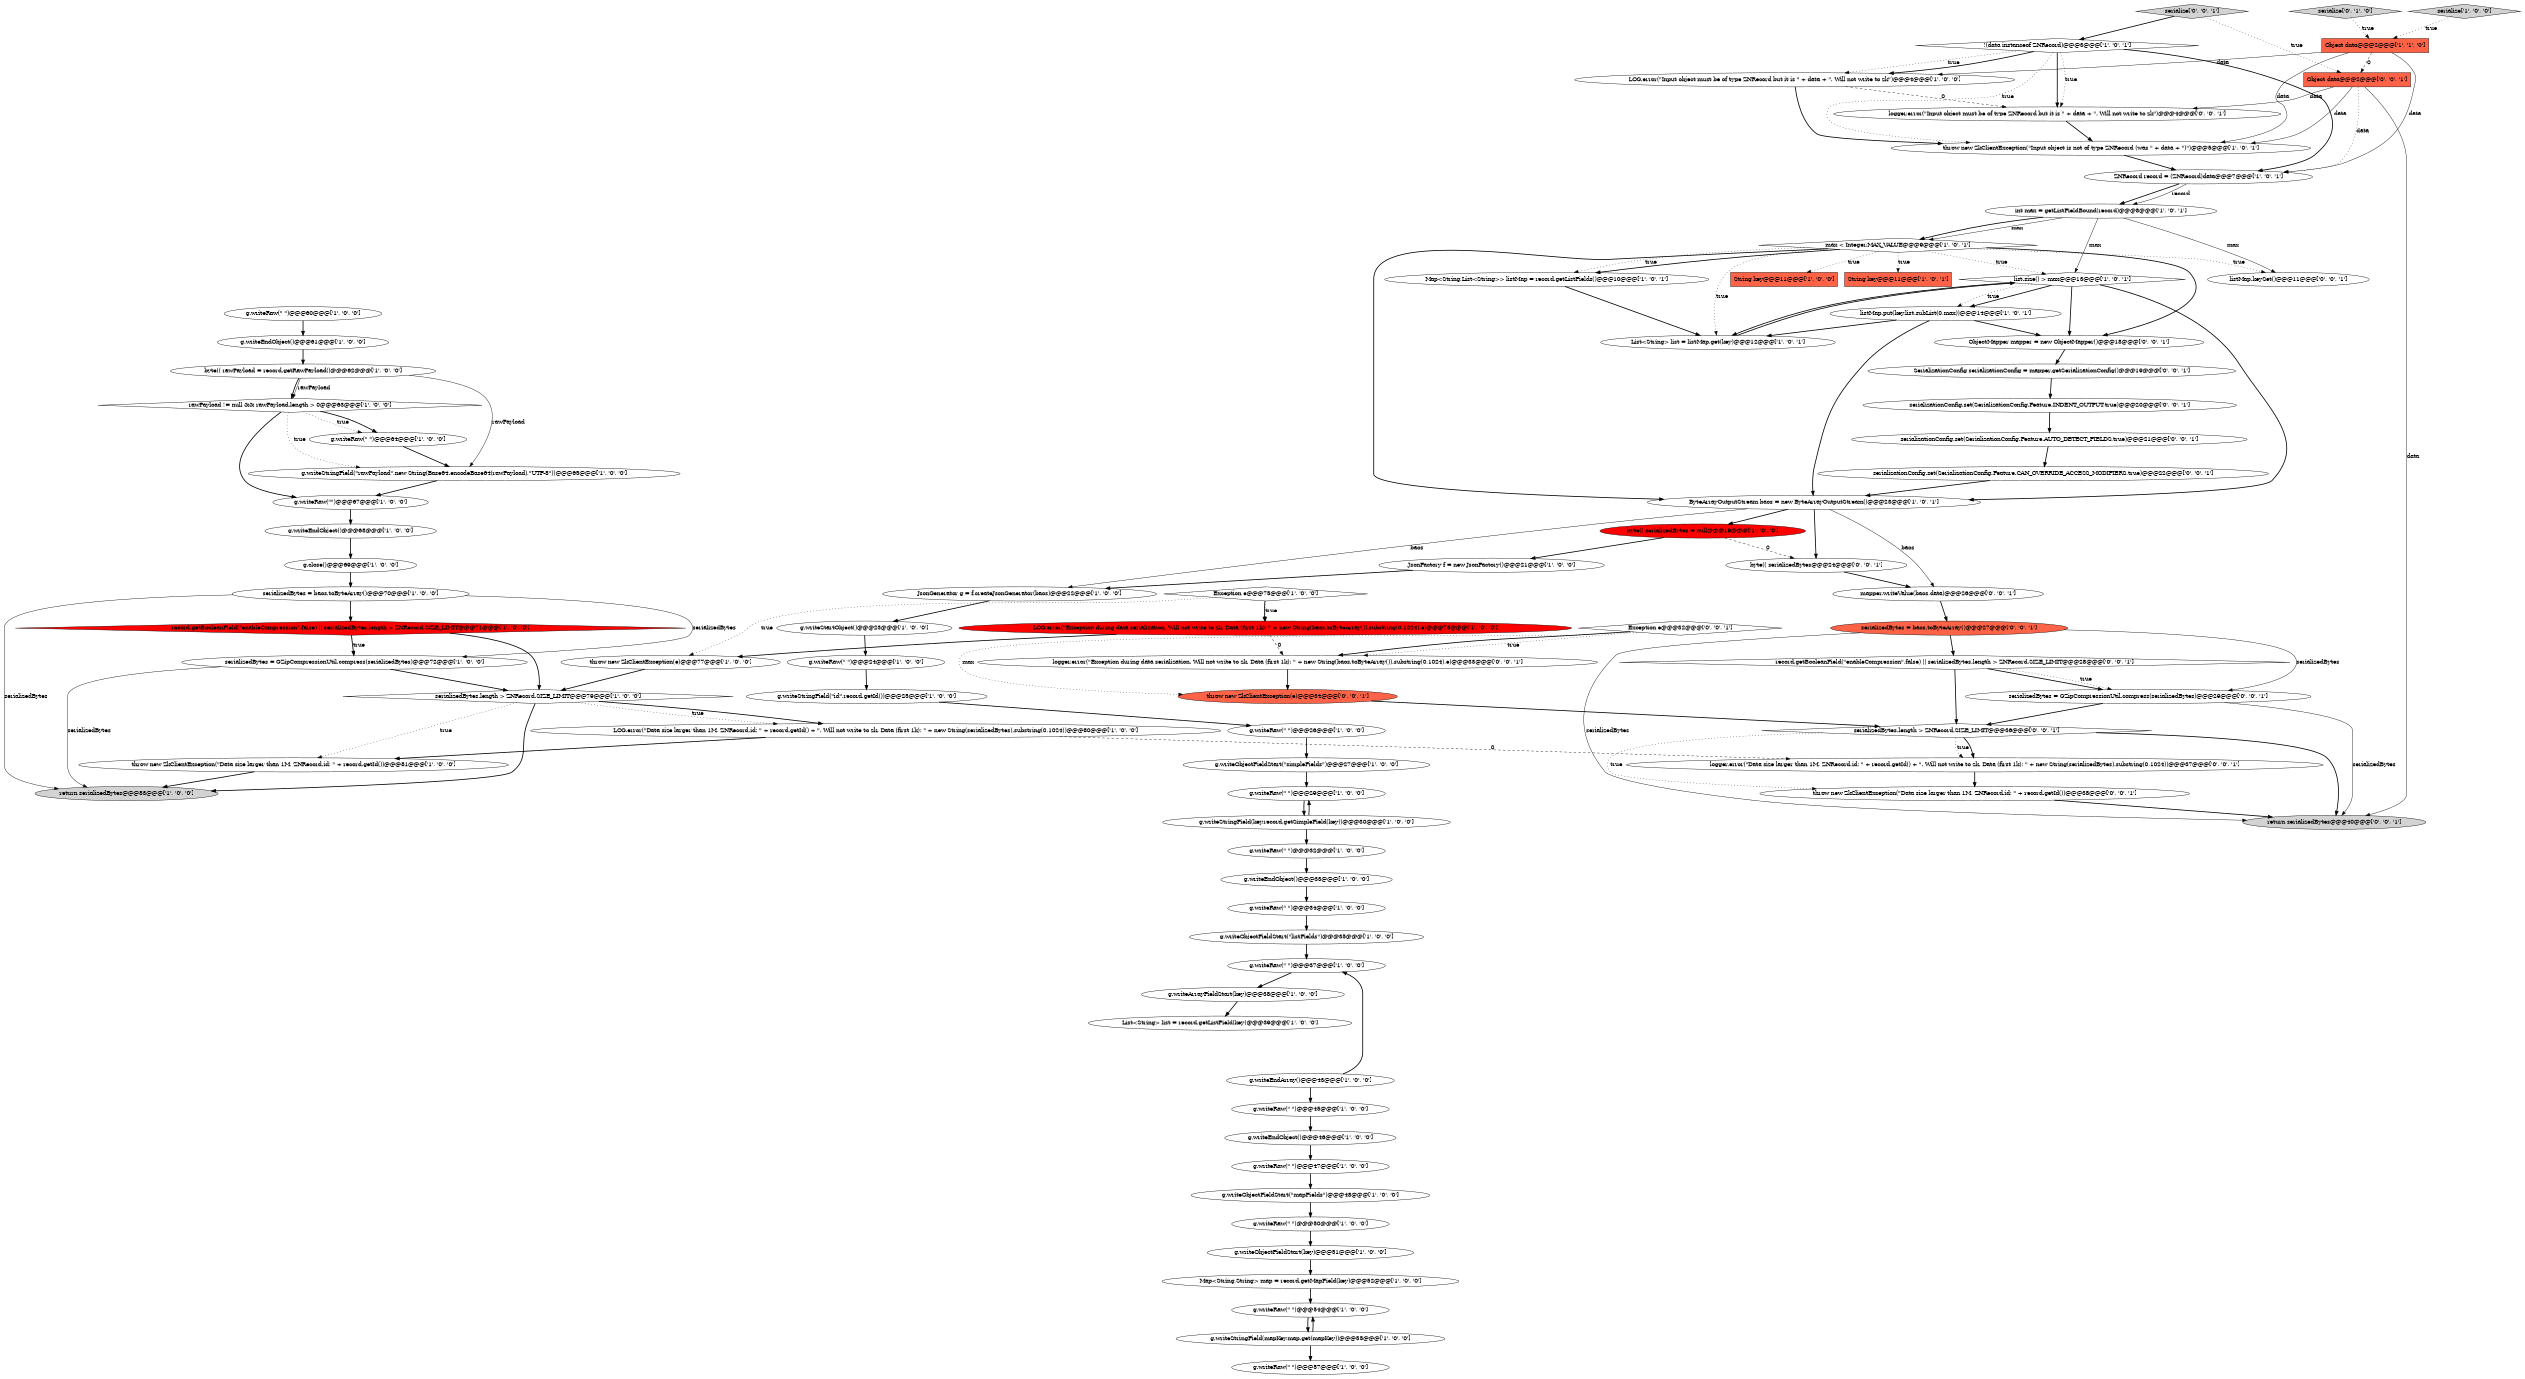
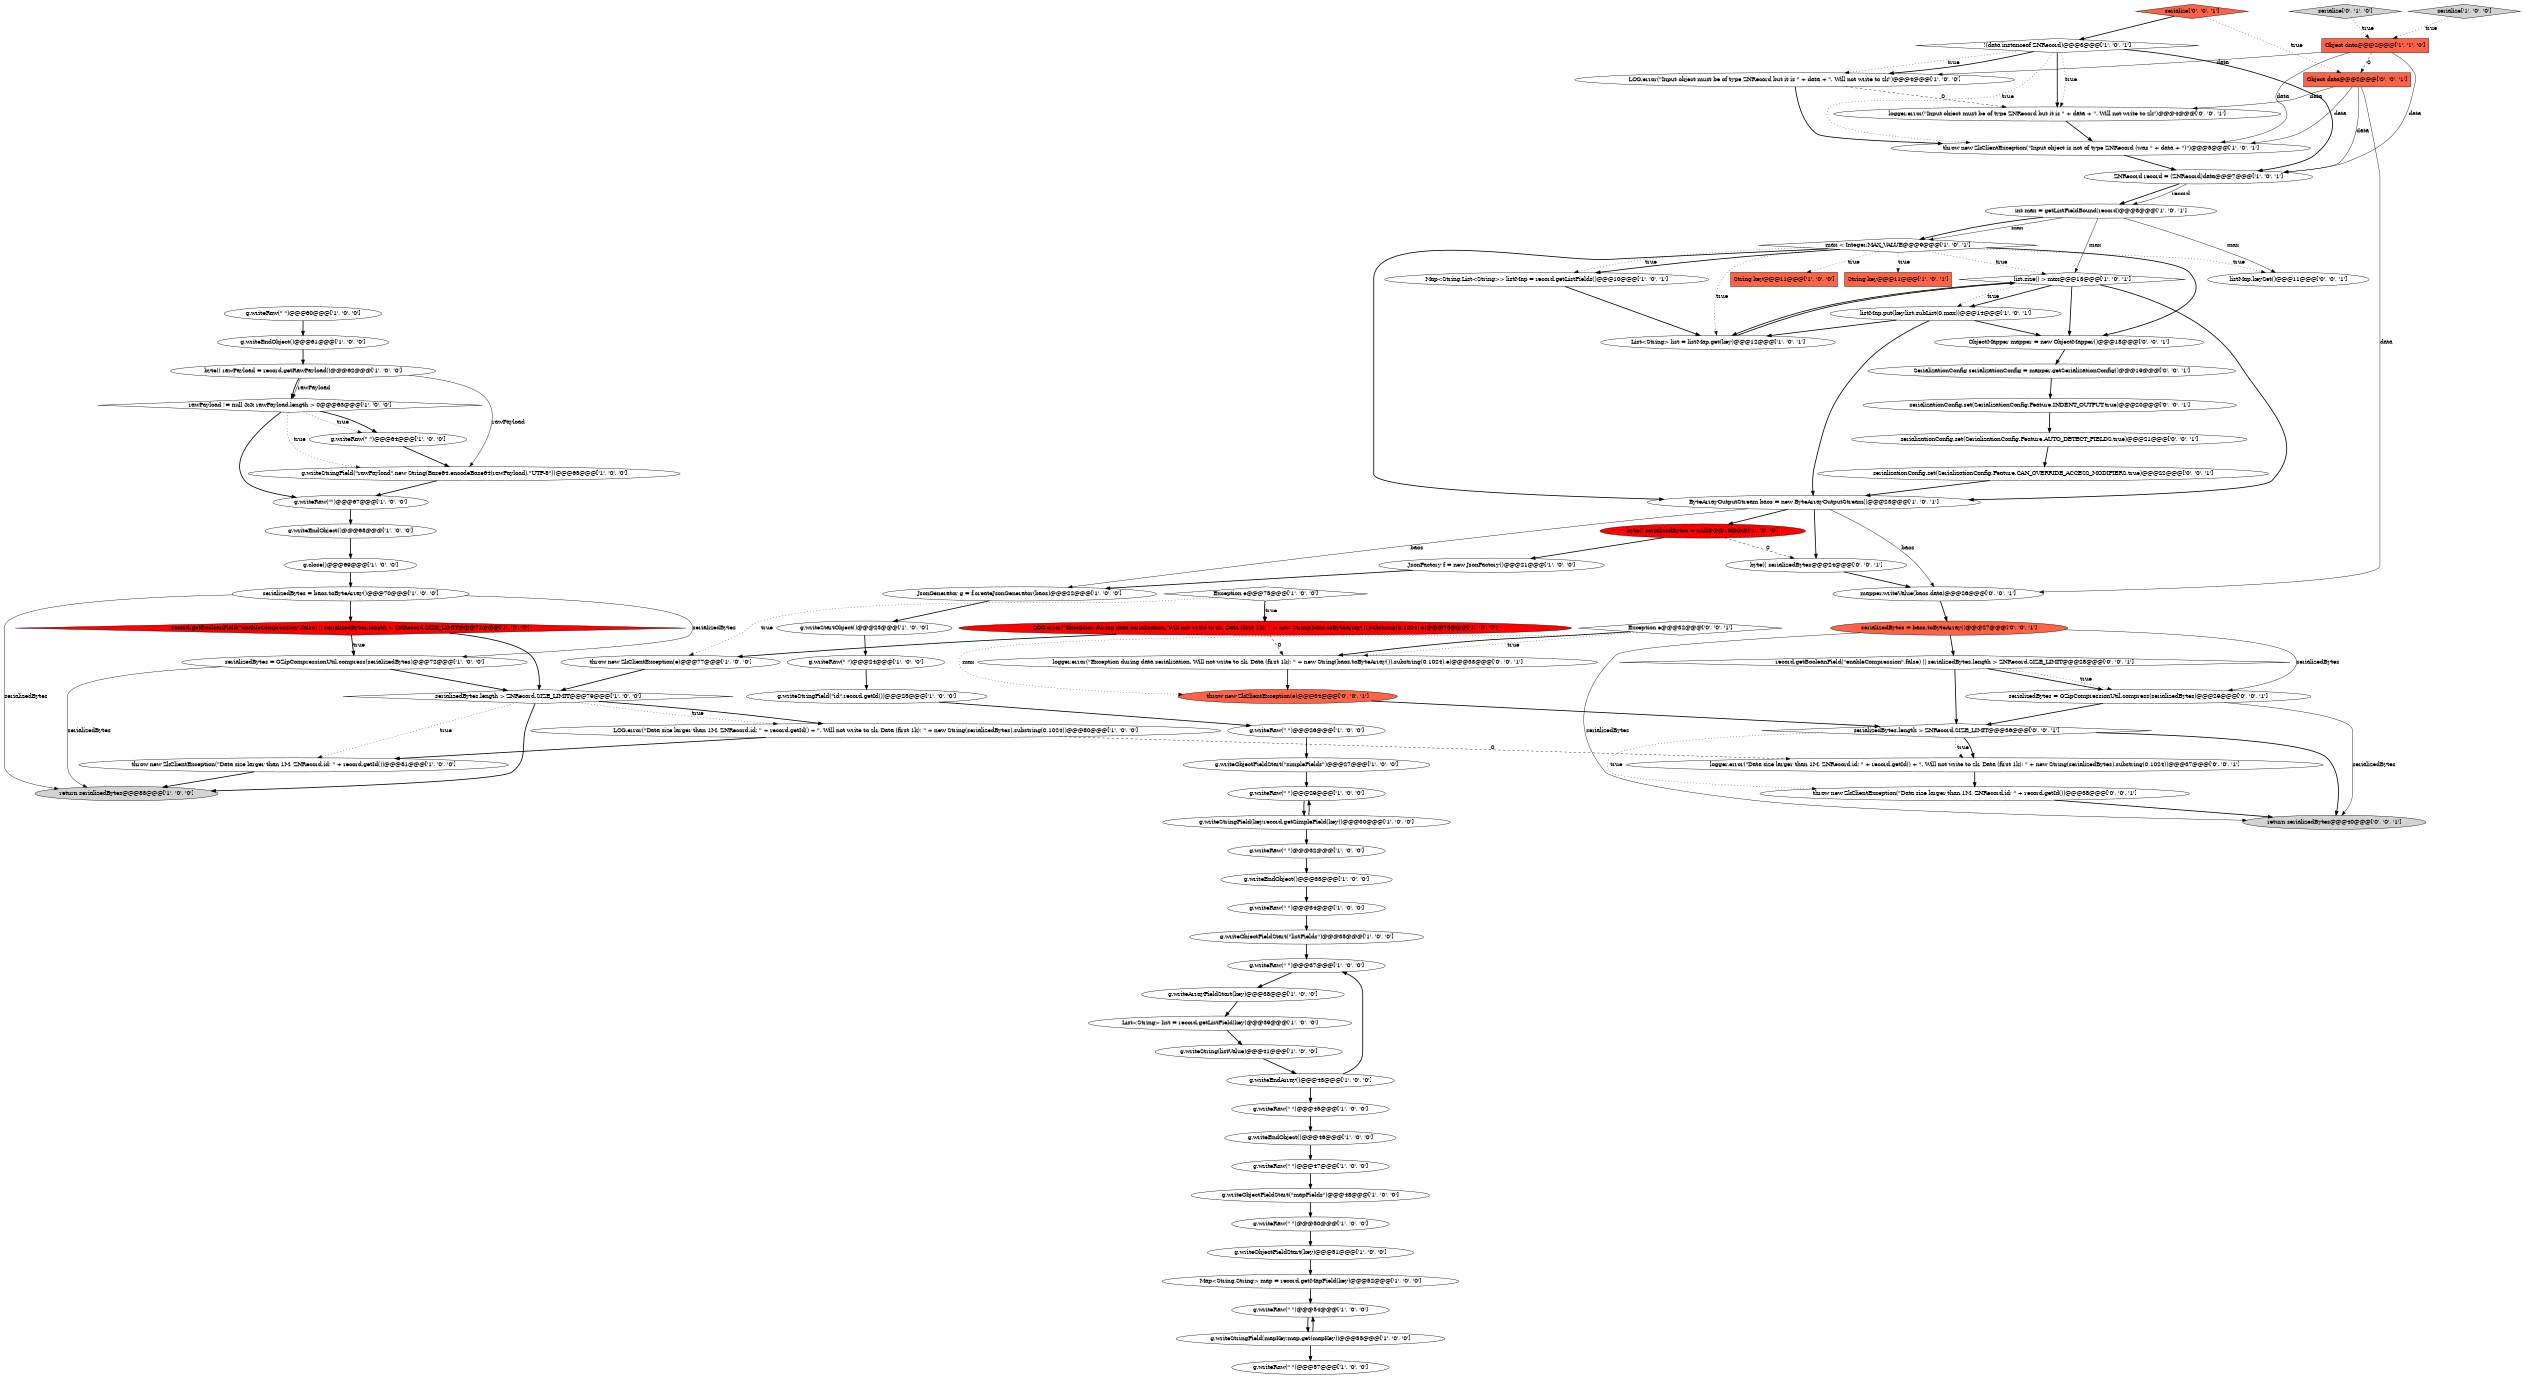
node "serialize['0', '0', '1']": fillcolor lightgray -> tomato
edge "Object data@@@2@@@['0', '0', '1']" -> "ZNRecord record = (ZNRecord)data@@@7@@@['1', '0', '1']": style dotted -> solid
edge "Object data@@@2@@@['0', '0', '1']" -> "return serializedBytes@@@40@@@['0', '0', '1']": now "Object data@@@2@@@['0', '0', '1']" -> "mapper.writeValue(baos,data)@@@26@@@['0', '0', '1']"
node "g.writeString(listValue)@@@41@@@['1', '0', '0']": added
